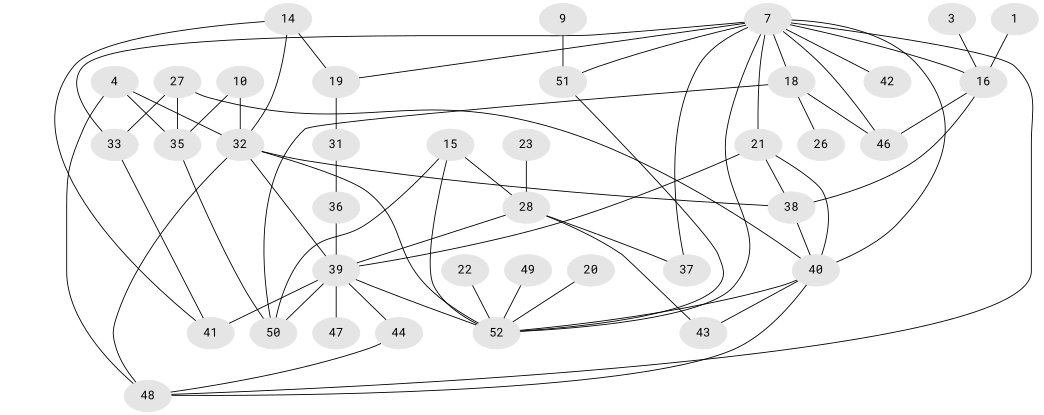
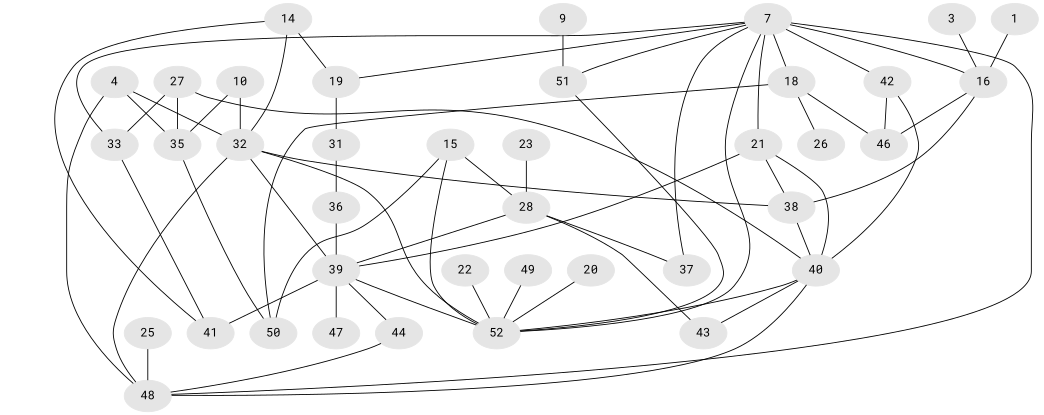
edge "7" -- "46": now "42" -- "46"
edge "7" -- "40": now "42" -- "40"
edge "39" -- "50": removed
node "25": added
